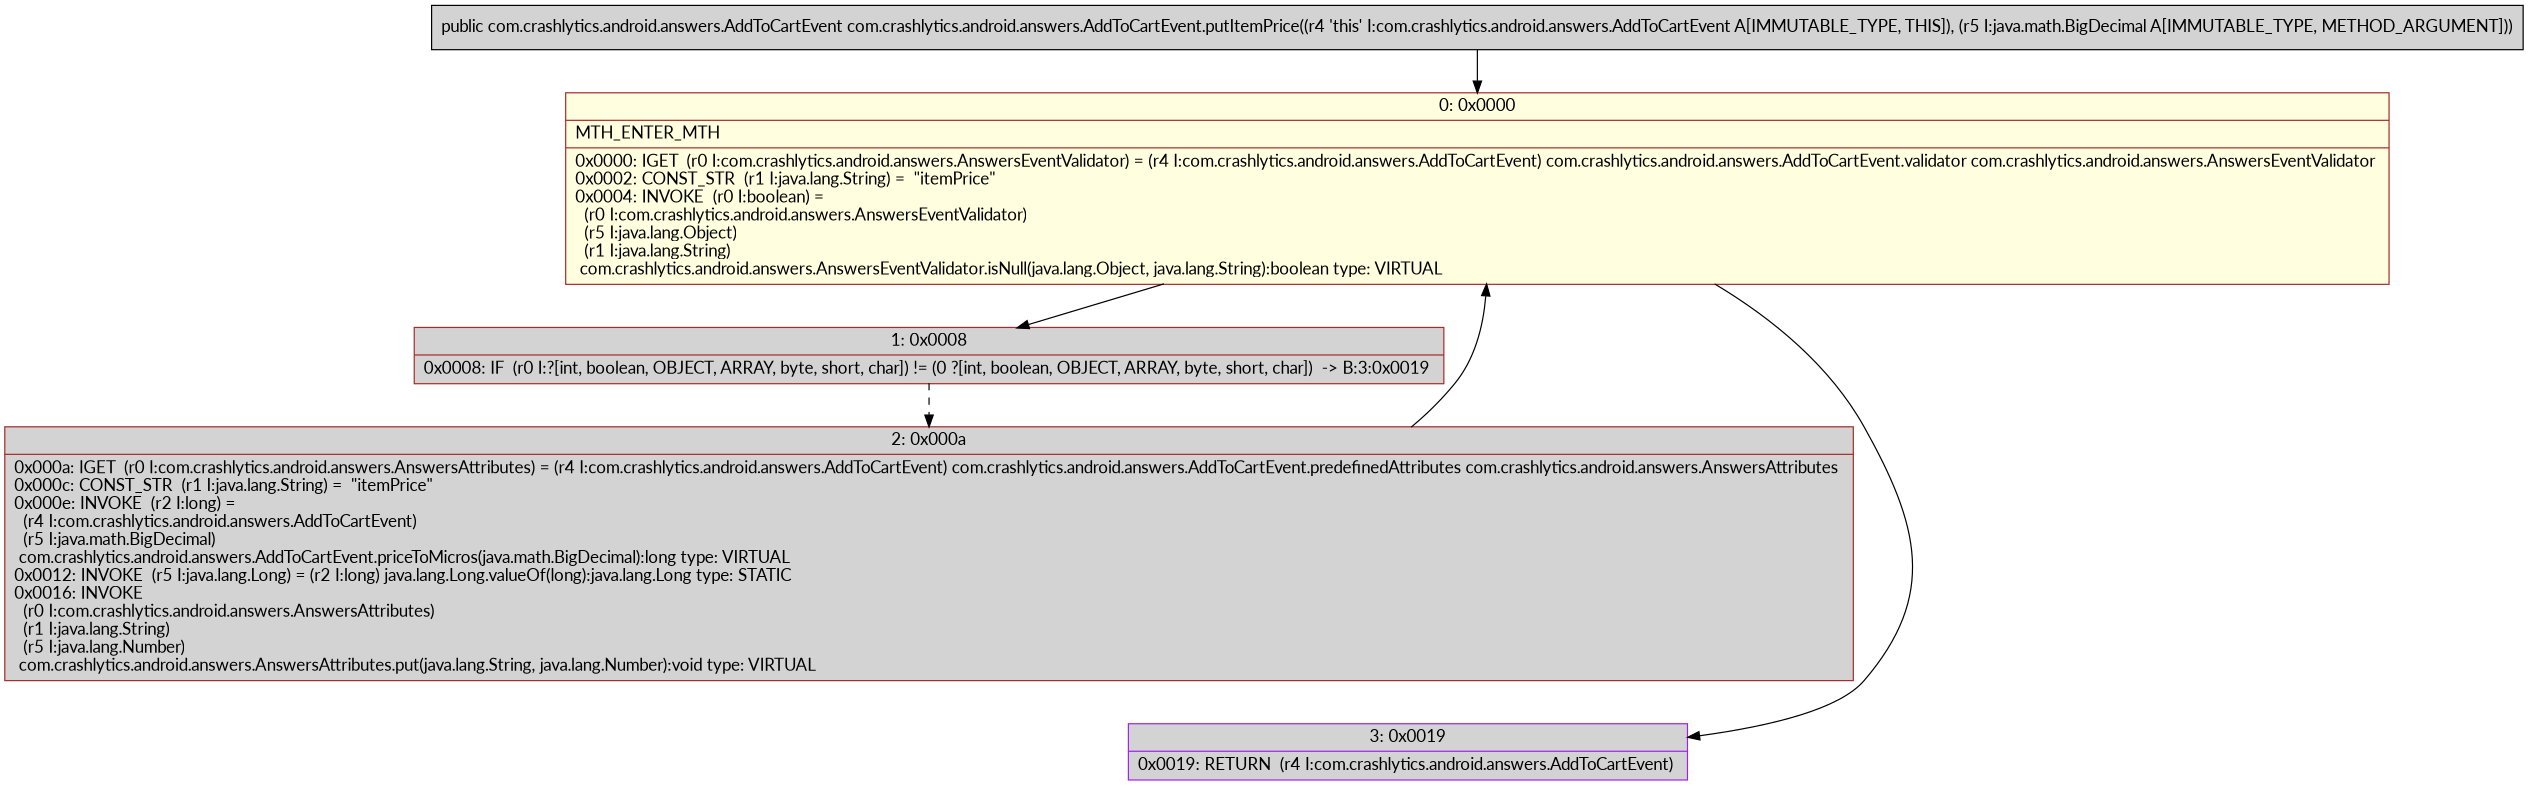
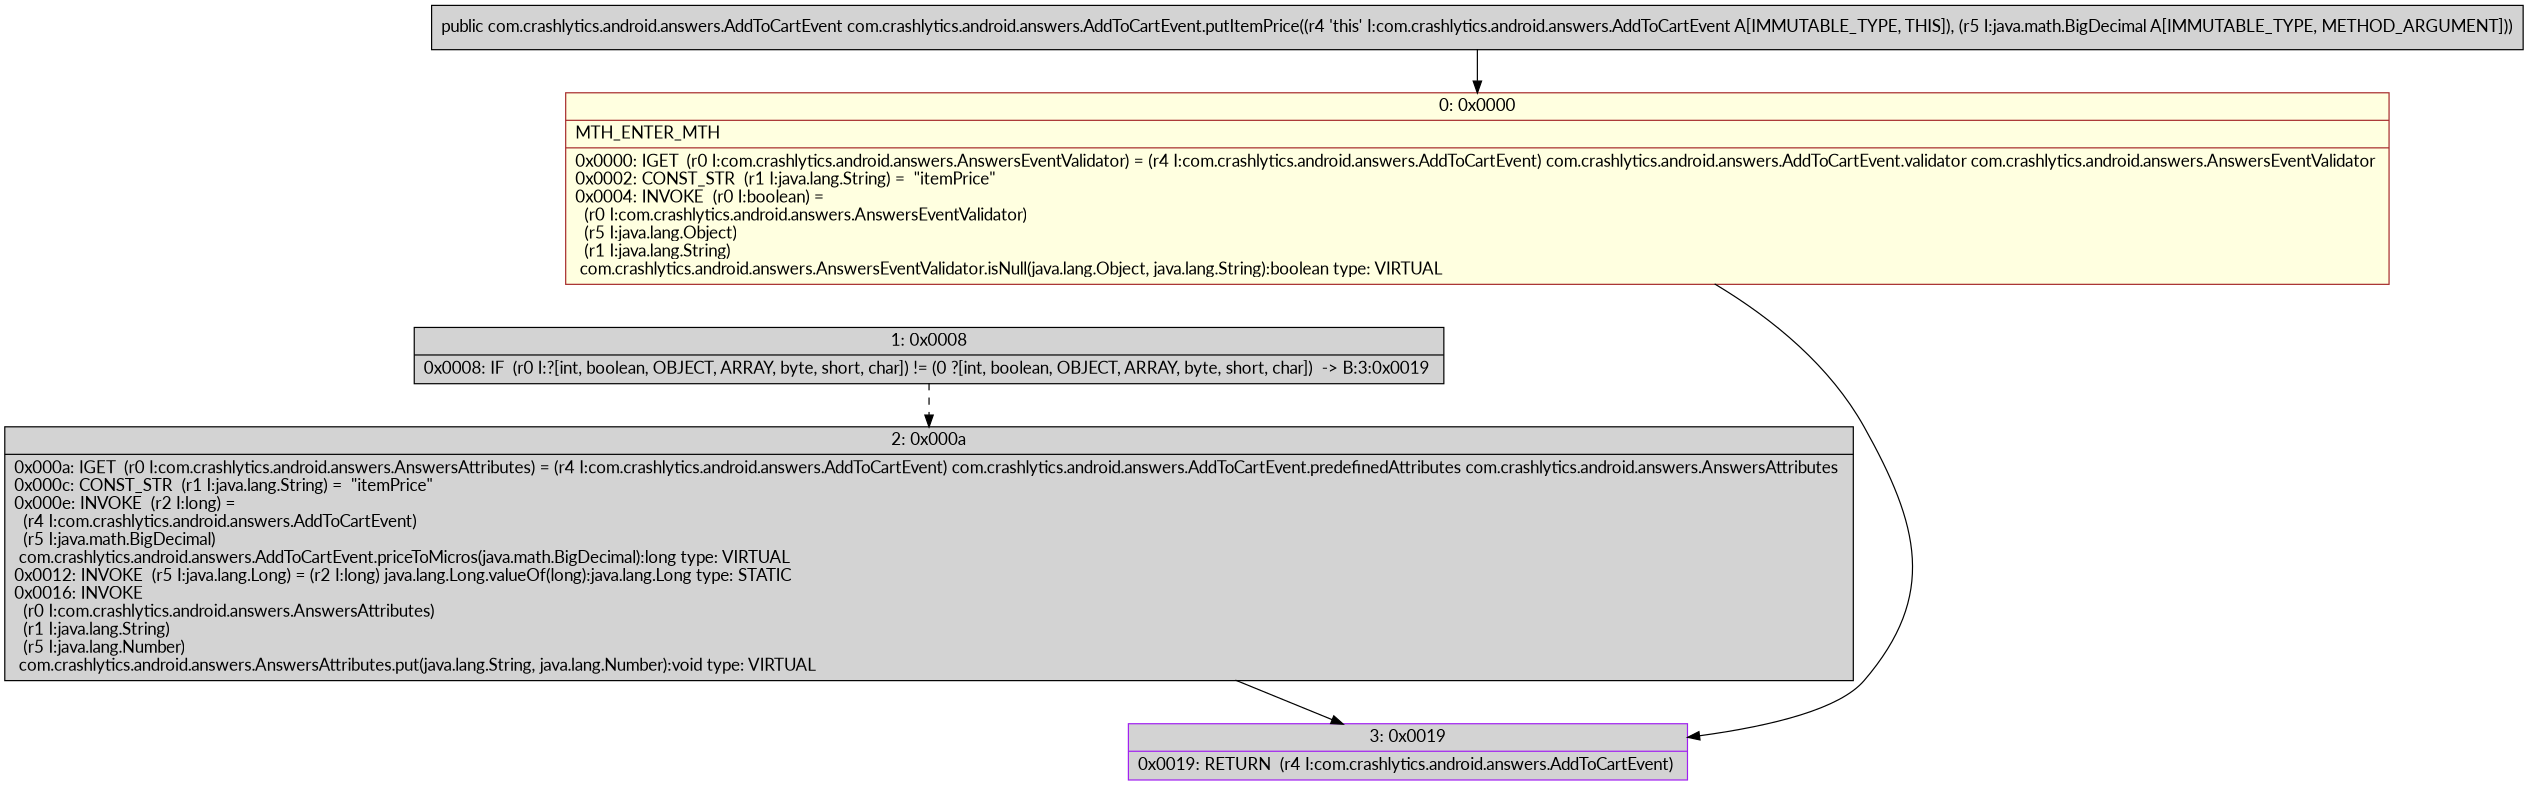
edge "0: 0x0000" -> "1: 0x0008": removed
node "1: 0x0008": color brown -> black
edge "2: 0x000a" -> "0: 0x0000": now "2: 0x000a" -> "3: 0x0019"
node "2: 0x000a": color brown -> black
